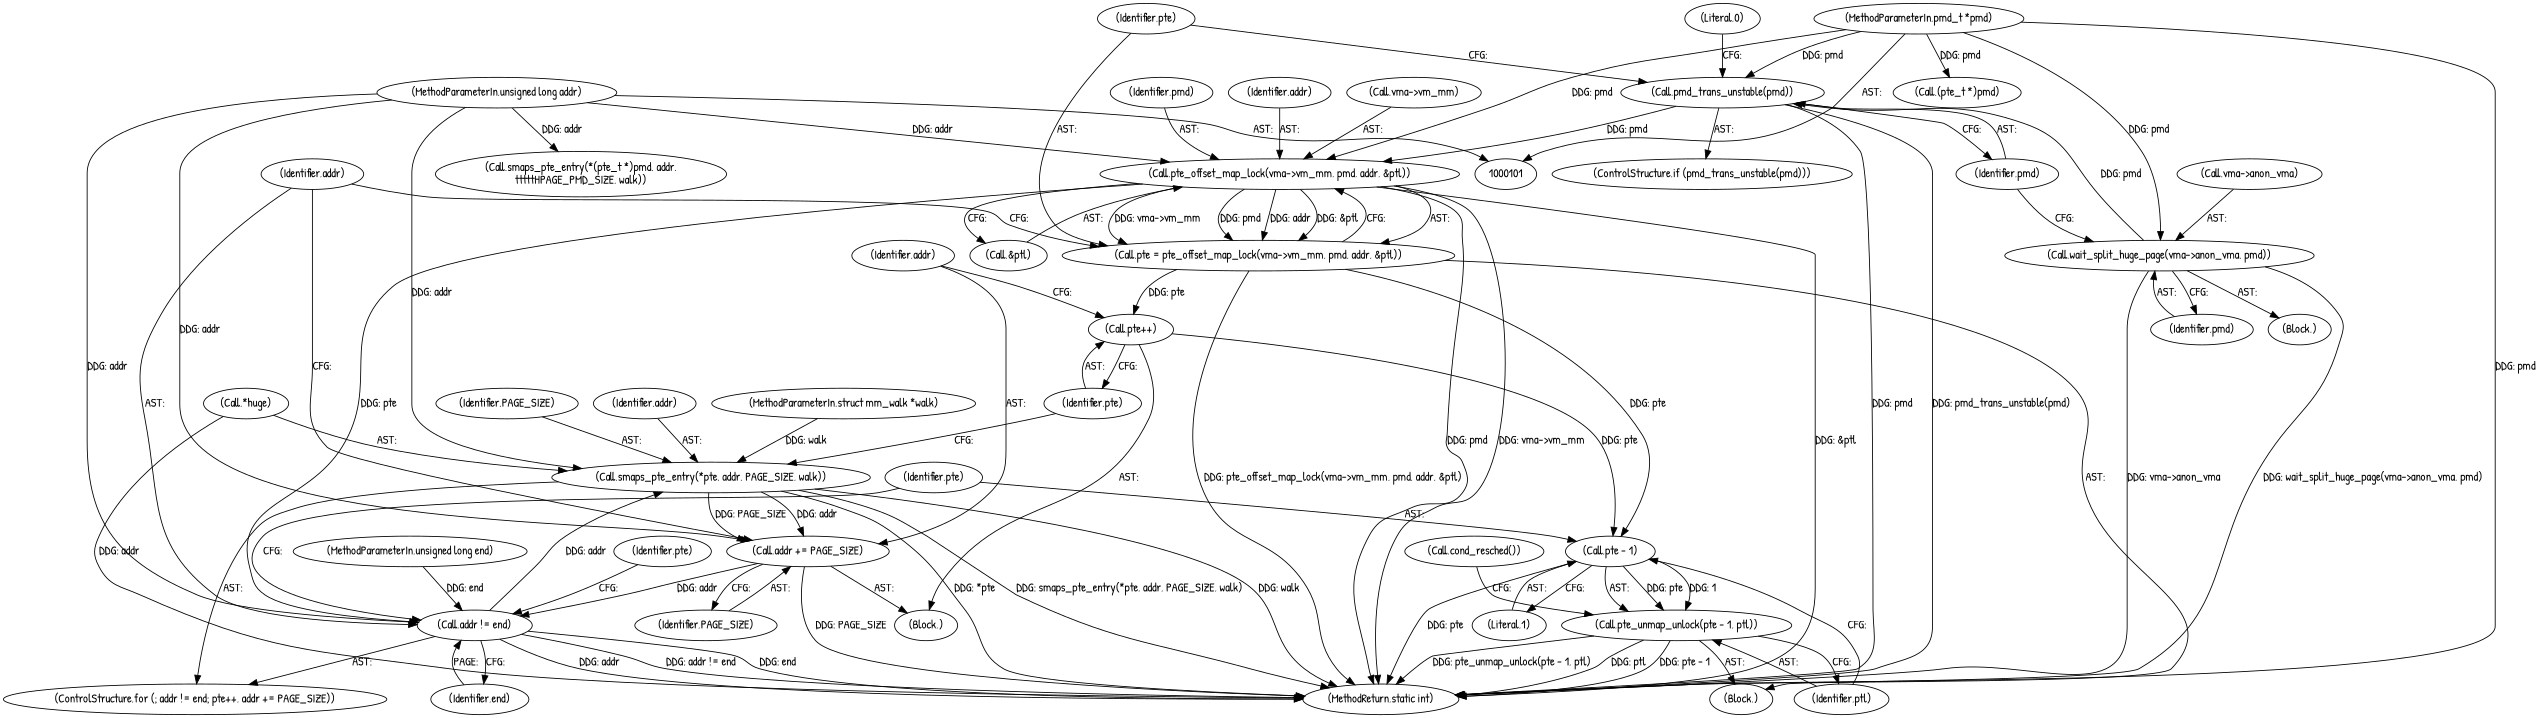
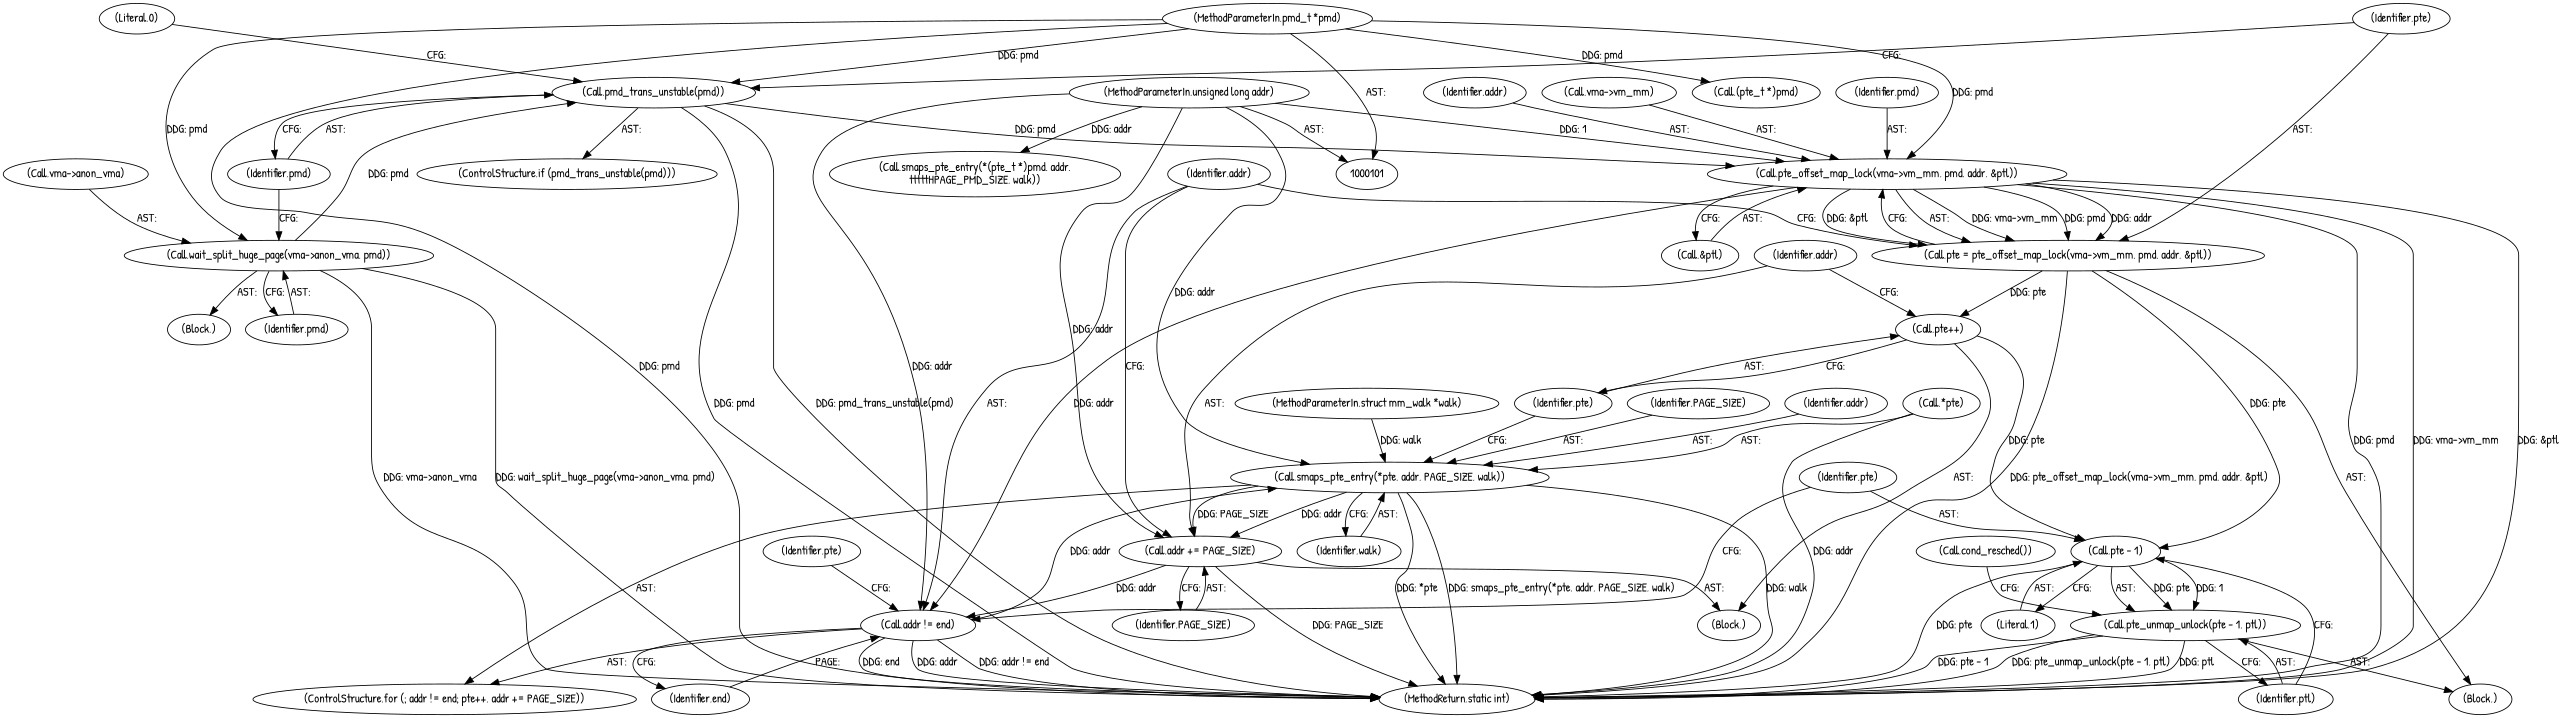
edge "(MethodParameterIn,unsigned long addr)" -> "(Call,pte_offset_map_lock(vma->vm_mm, pmd, addr, &ptl))": label "DDG: addr" -> "DDG: 1"
node "(Call,*huge)": label "(Call,*huge)" -> "(Call,*pte)"
edge "(Call,pte_offset_map_lock(vma->vm_mm, pmd, addr, &ptl))" -> "(Call,addr != end)": label "DDG: pte" -> "DDG: addr"
node "(MethodParameterIn,unsigned long end)": removed
node "(Identifier,walk)": added
